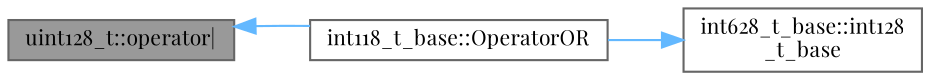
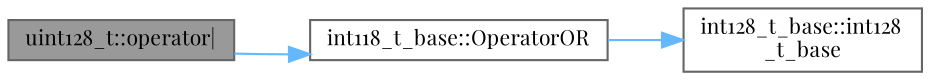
edge "int118_t_base::OperatorOR" -> "uint128_t::operator|": reversed
node "int628_t_base::int128 _t_base": label "int628_t_base::int128 _t_base" -> "int128_t_base::int128 _t_base"
